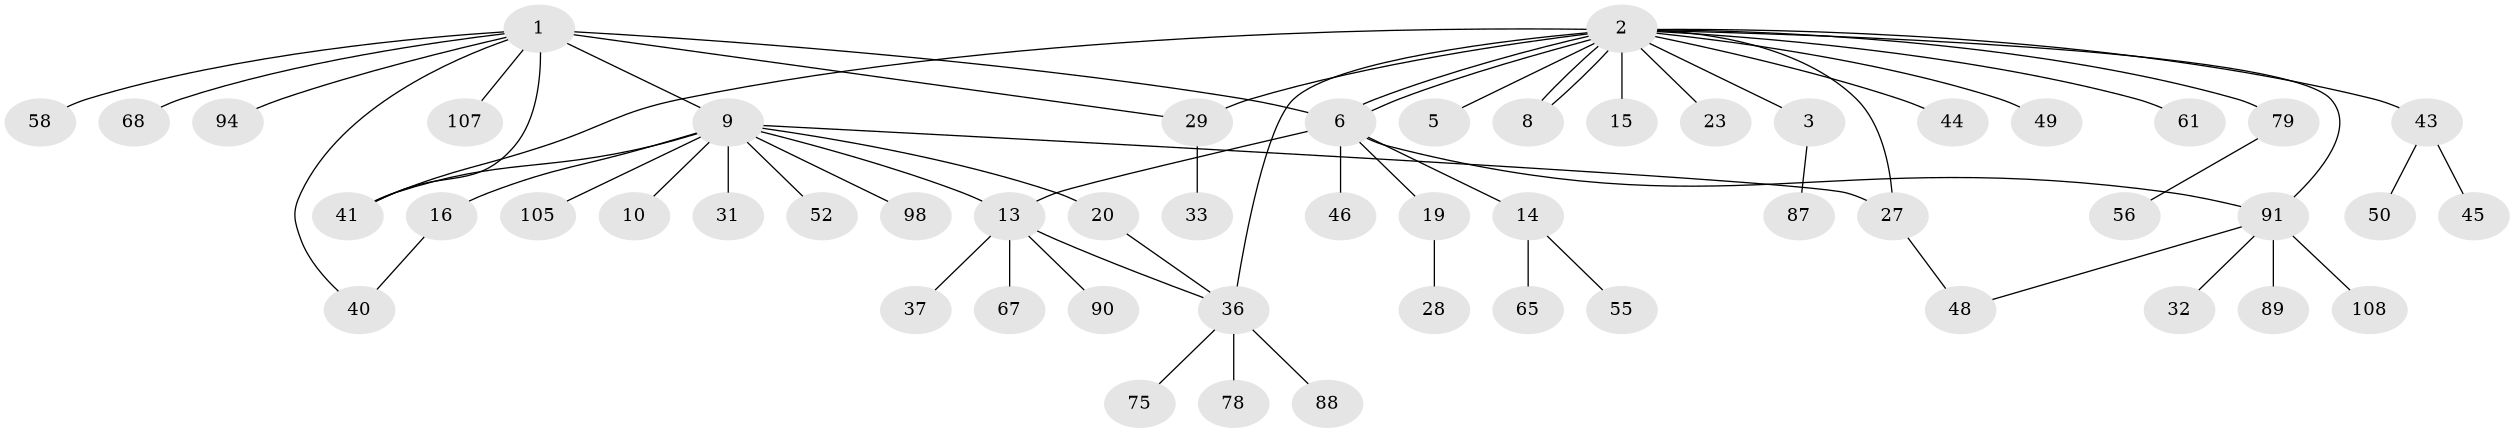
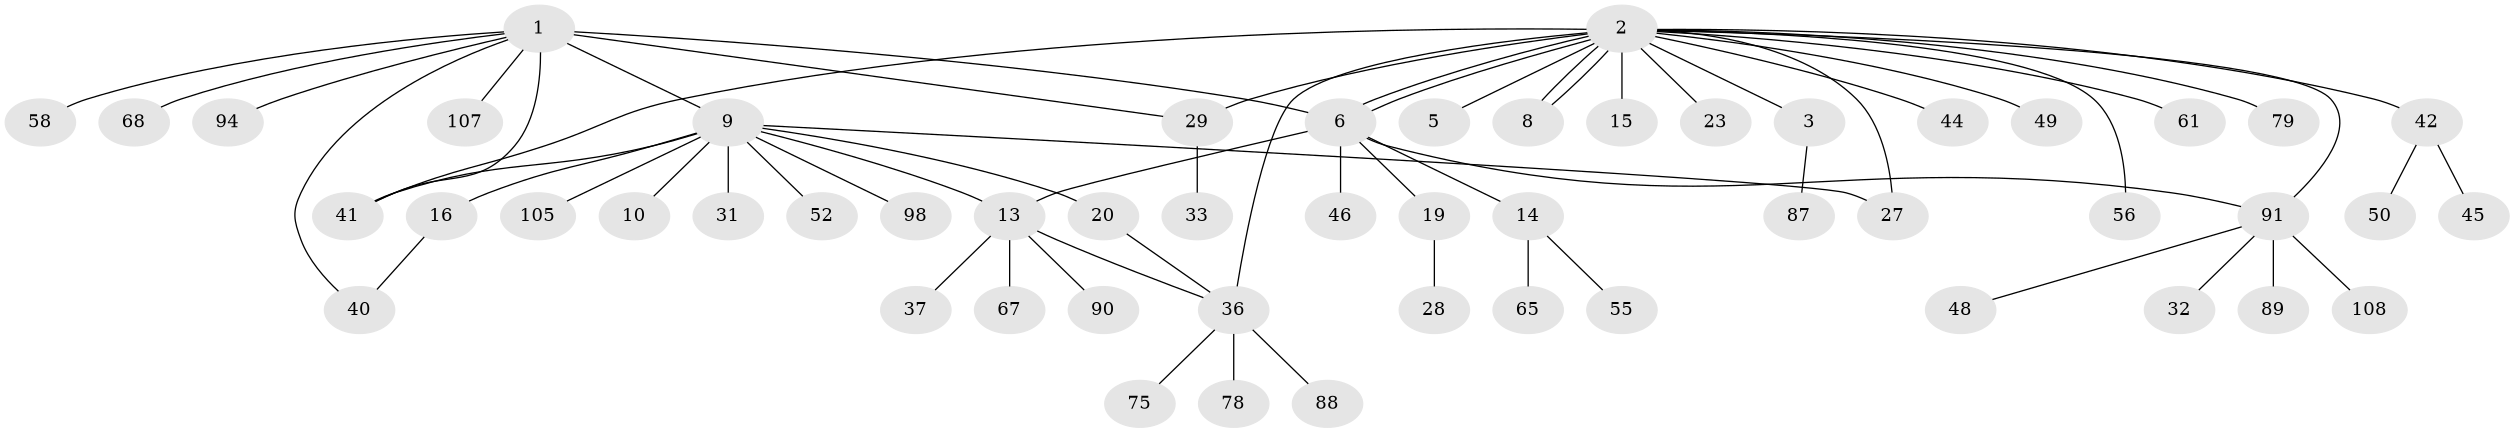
node "43": label "43" -> "42"
edge "79" -- "56": now "2" -- "56"
edge "27" -- "48": removed
